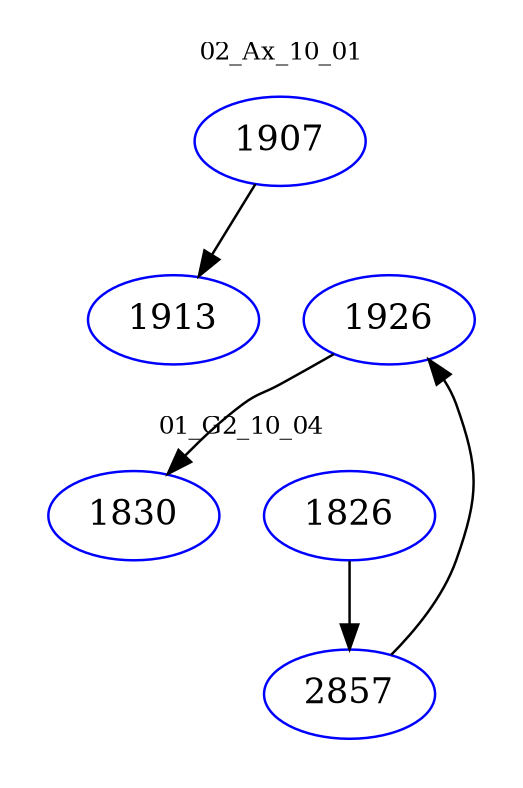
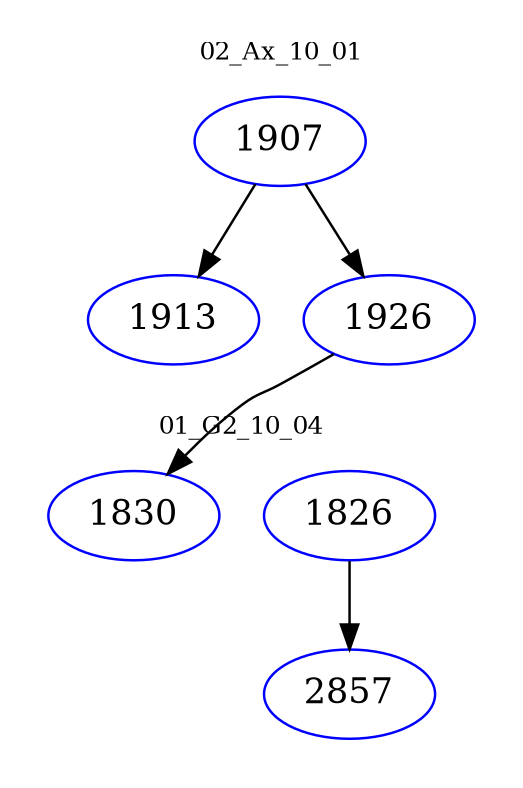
edge "2857" -> "1926": now "1907" -> "1926"
